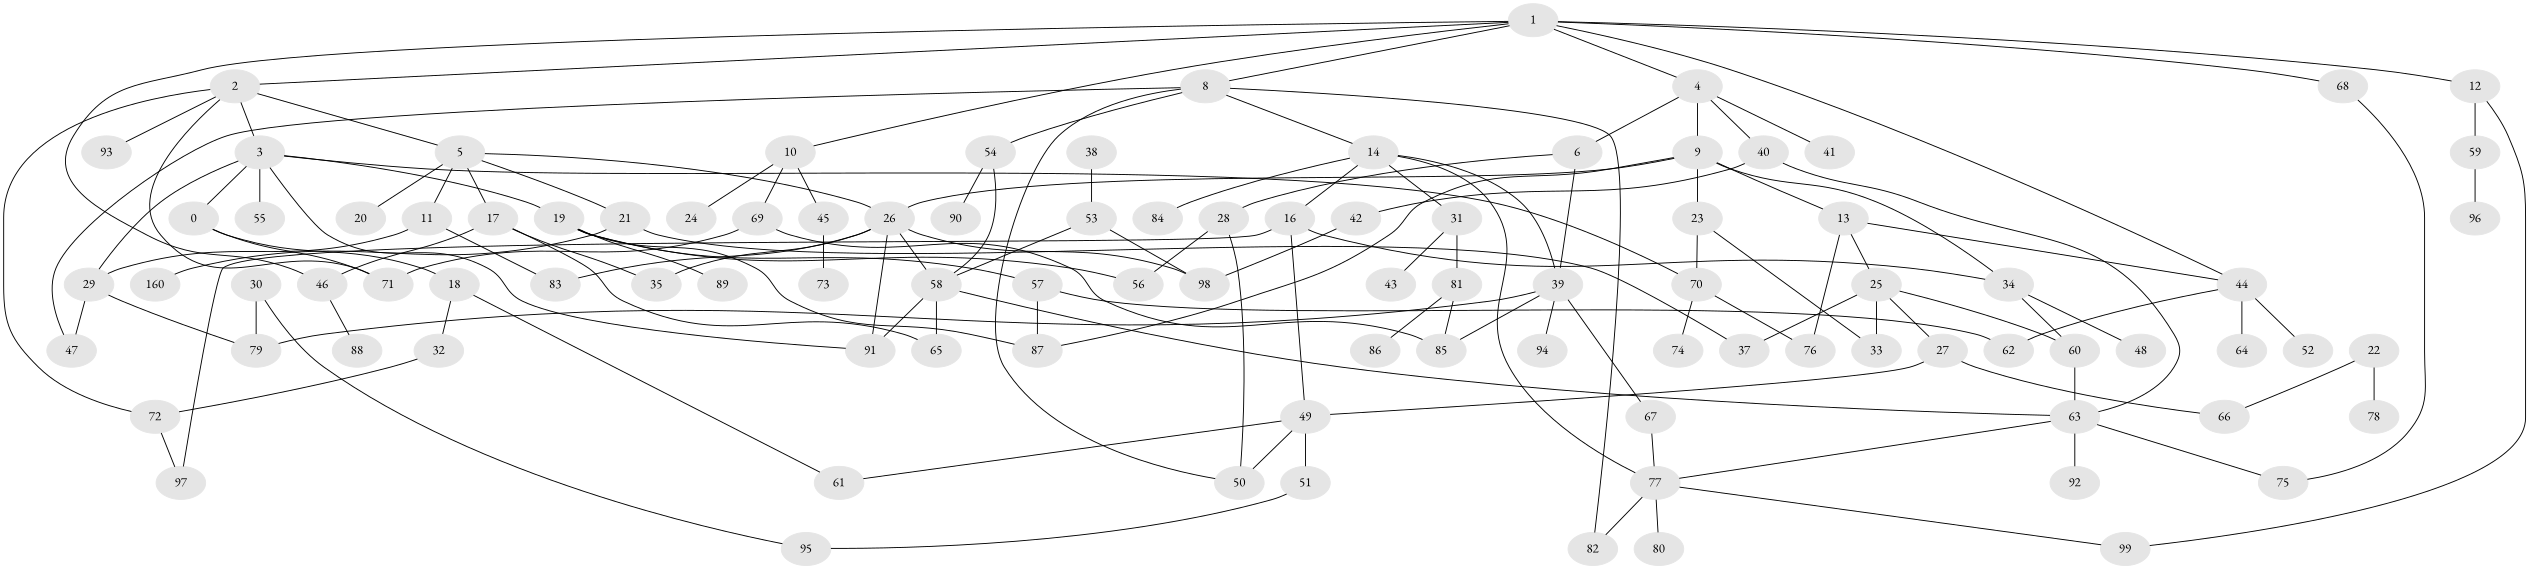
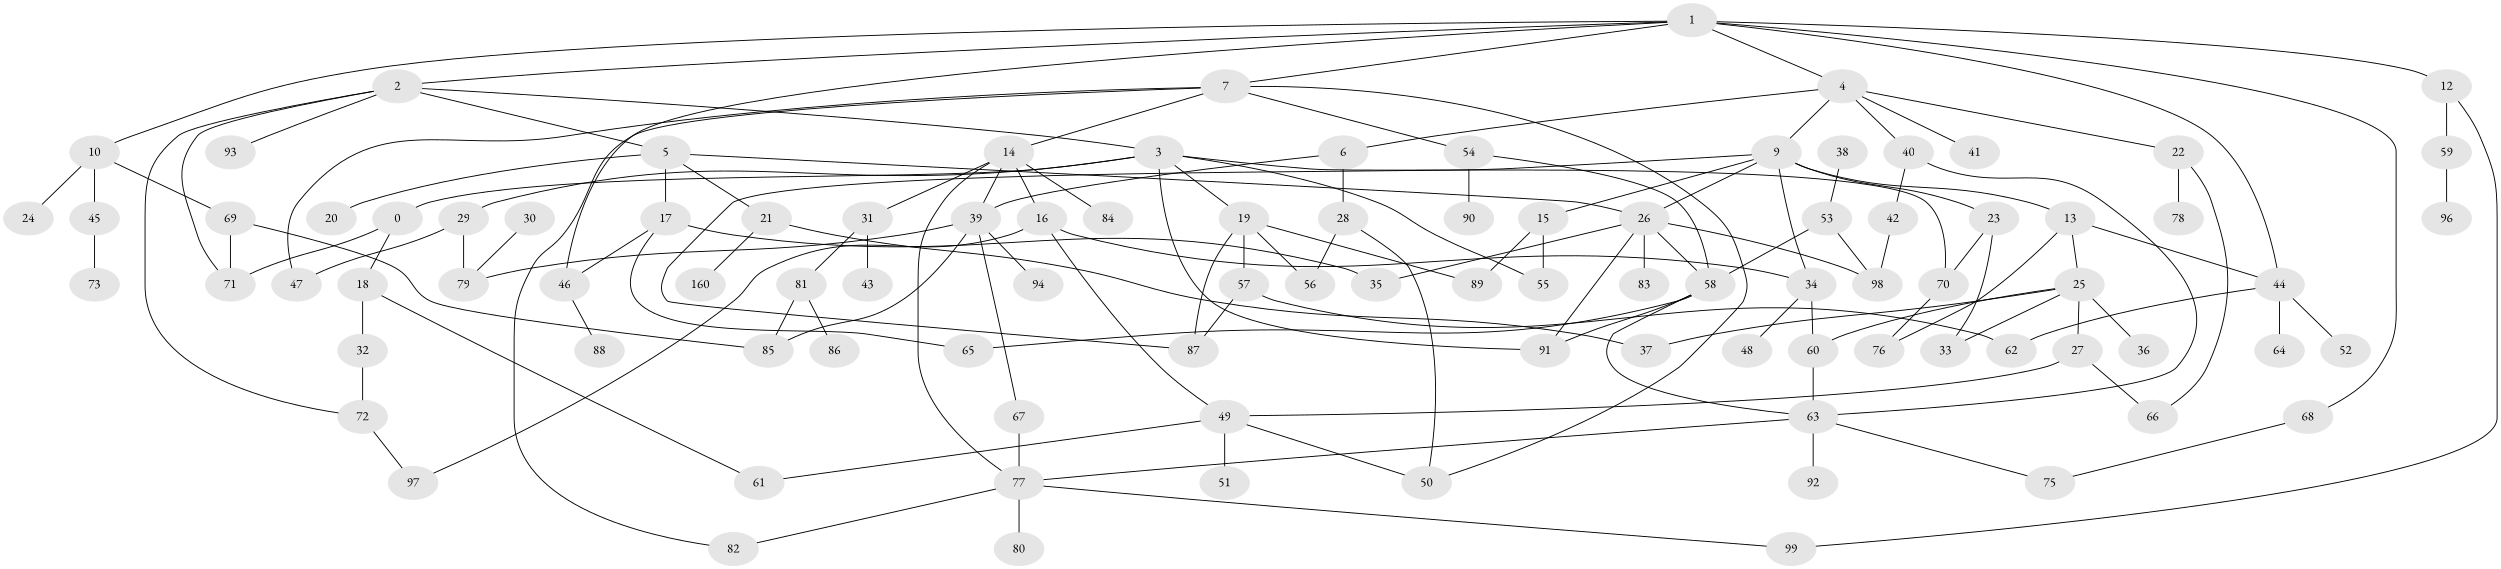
node "8": label "8" -> "7"
edge "4" -- "22": added
node "11": removed
node "15": added
node "74": removed
node "36": added
node "95": removed
